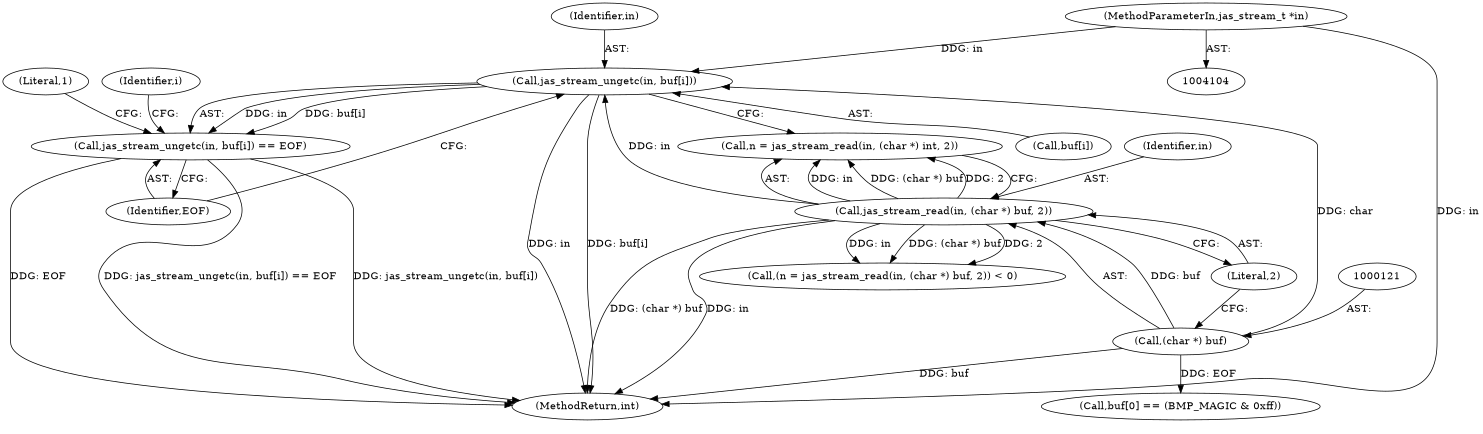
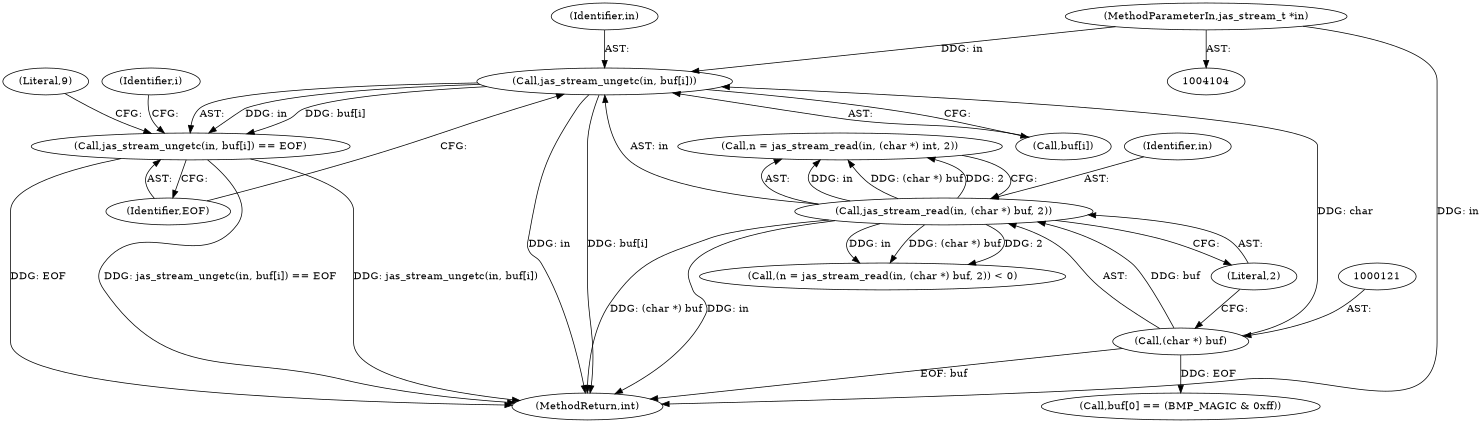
node "(Literal,1)": label "(Literal,1)" -> "(Literal,9)"
edge "(Call,jas_stream_ungetc(in, buf[i]))" -> "(Call,n = jas_stream_read(in, (char *) int, 2))": now "(Call,jas_stream_ungetc(in, buf[i]))" -> "(Call,buf[i])"
edge "(Call,jas_stream_read(in, (char *) buf, 2))" -> "(Call,jas_stream_ungetc(in, buf[i]))": label "DDG: in" -> "AST: in"
edge "(Call,(char *) buf)" -> "(MethodReturn,int)": label "DDG: buf" -> "EOF: buf"
